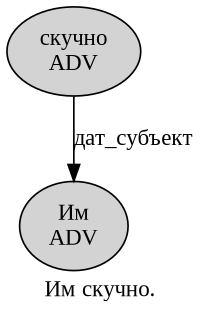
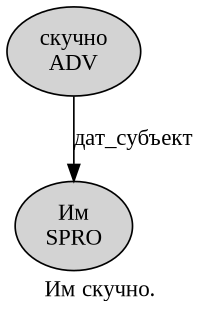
node "Им ADV": label "Им ADV" -> "Им SPRO"
